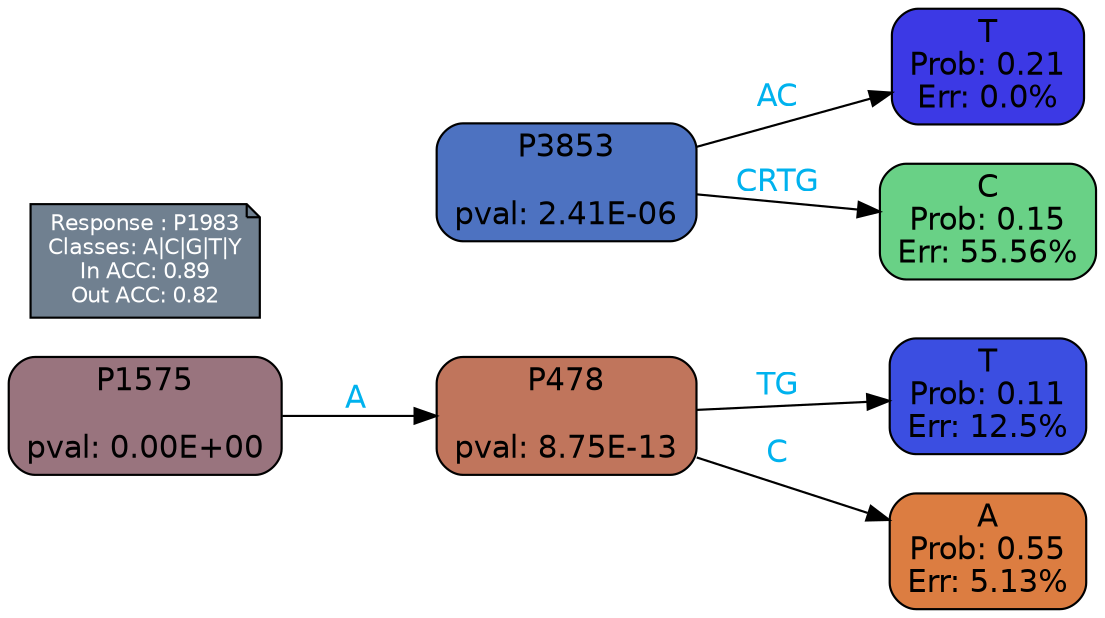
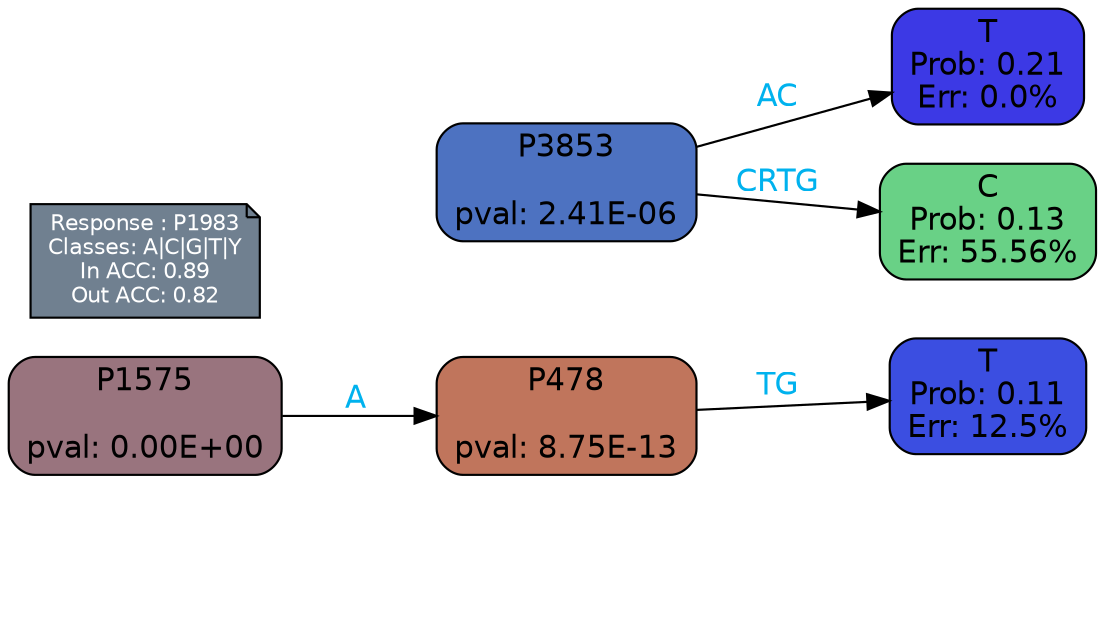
node "C Prob: 0.15 Err: 55.56%": label "C Prob: 0.15 Err: 55.56%" -> "C Prob: 0.13 Err: 55.56%"
node "A Prob: 0.55 Err: 5.13%": removed
